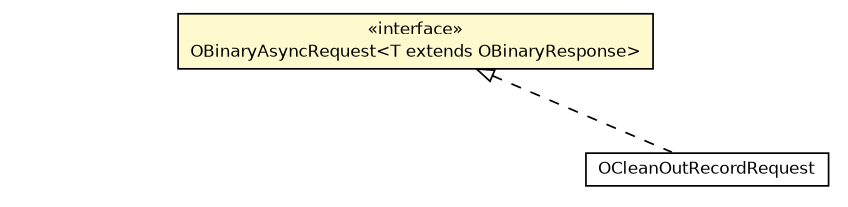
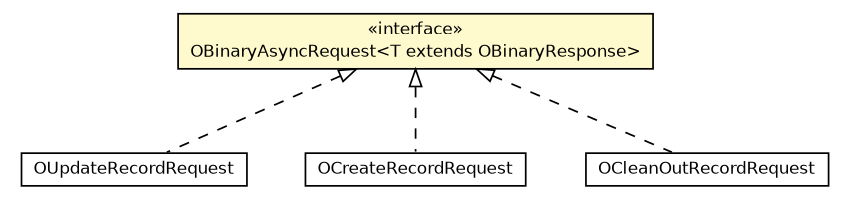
node "OUpdateRecordRequest": added
node "OCreateRecordRequest": added
